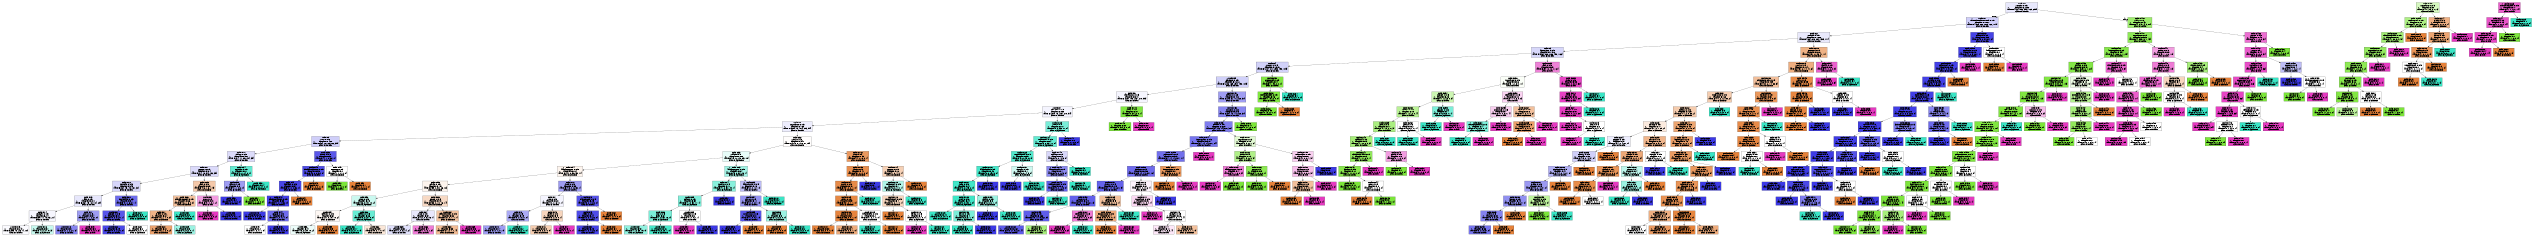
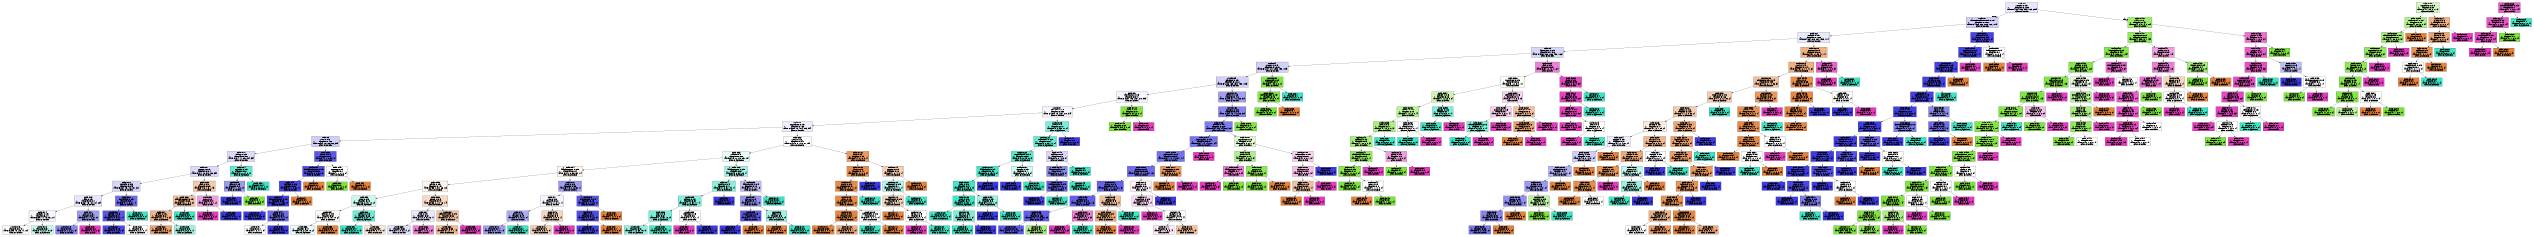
node "node #213": text "thai = chinese" -> "class = chinese"
node "node #349": removed
node "node #119": text "class = thai" -> "scallop = thai"
